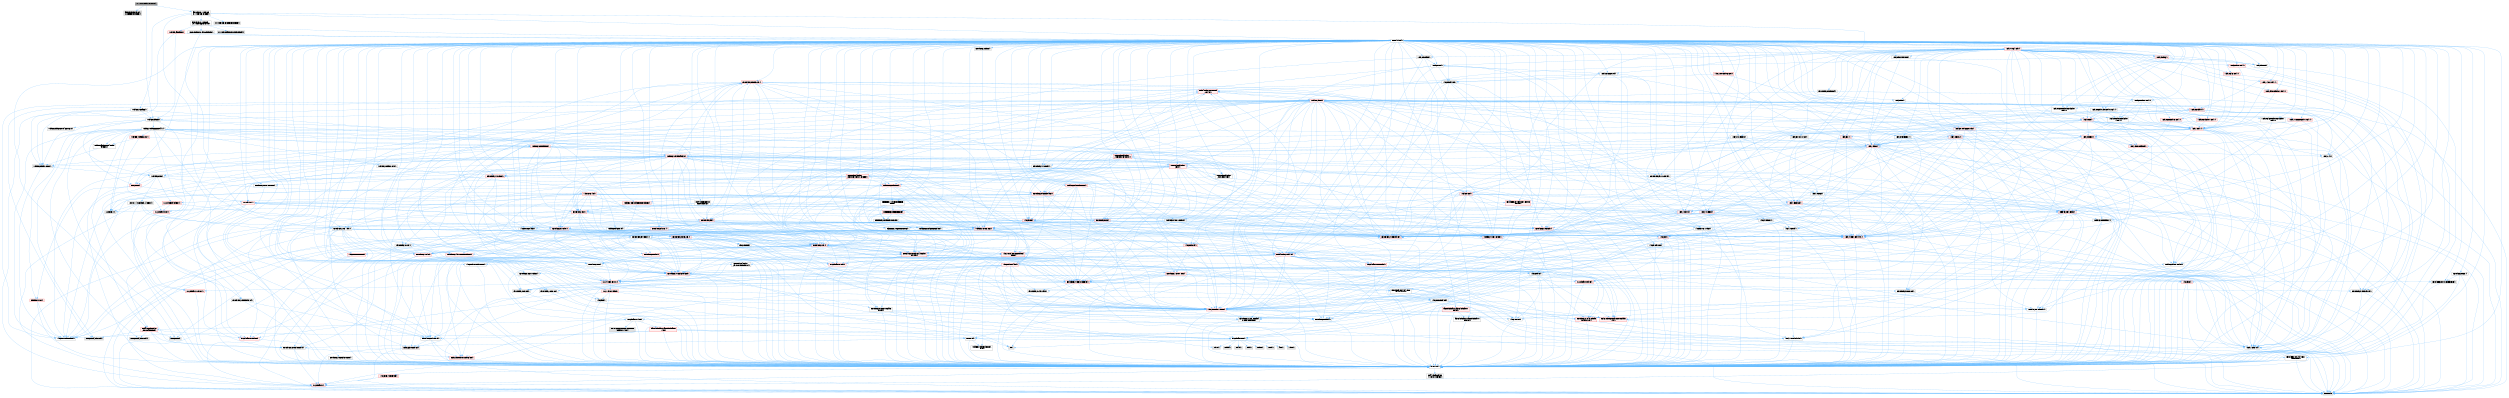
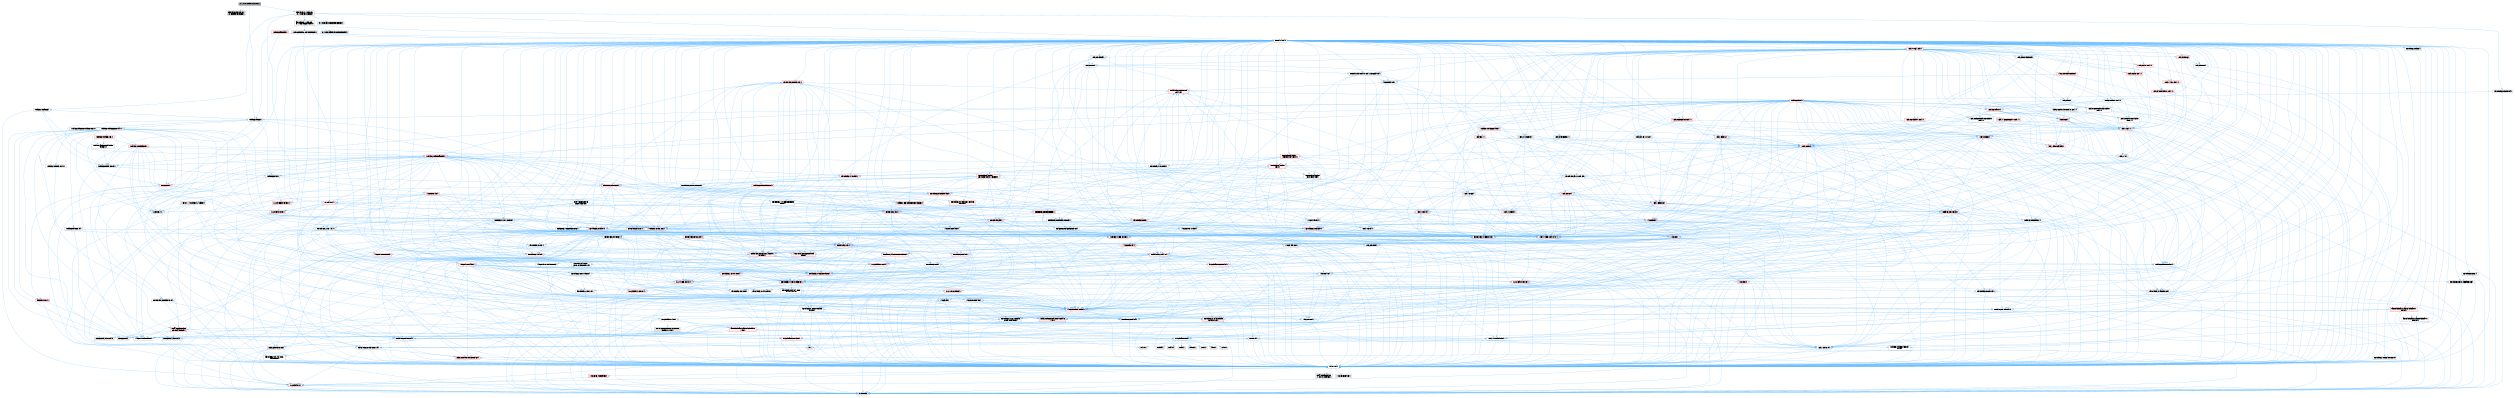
node "Math/RangeBound.h": label "Math/RangeBound.h" -> "RotationAboutPointMatrix/RangeBound.h"
node "Misc/CoreDefines.h": added
